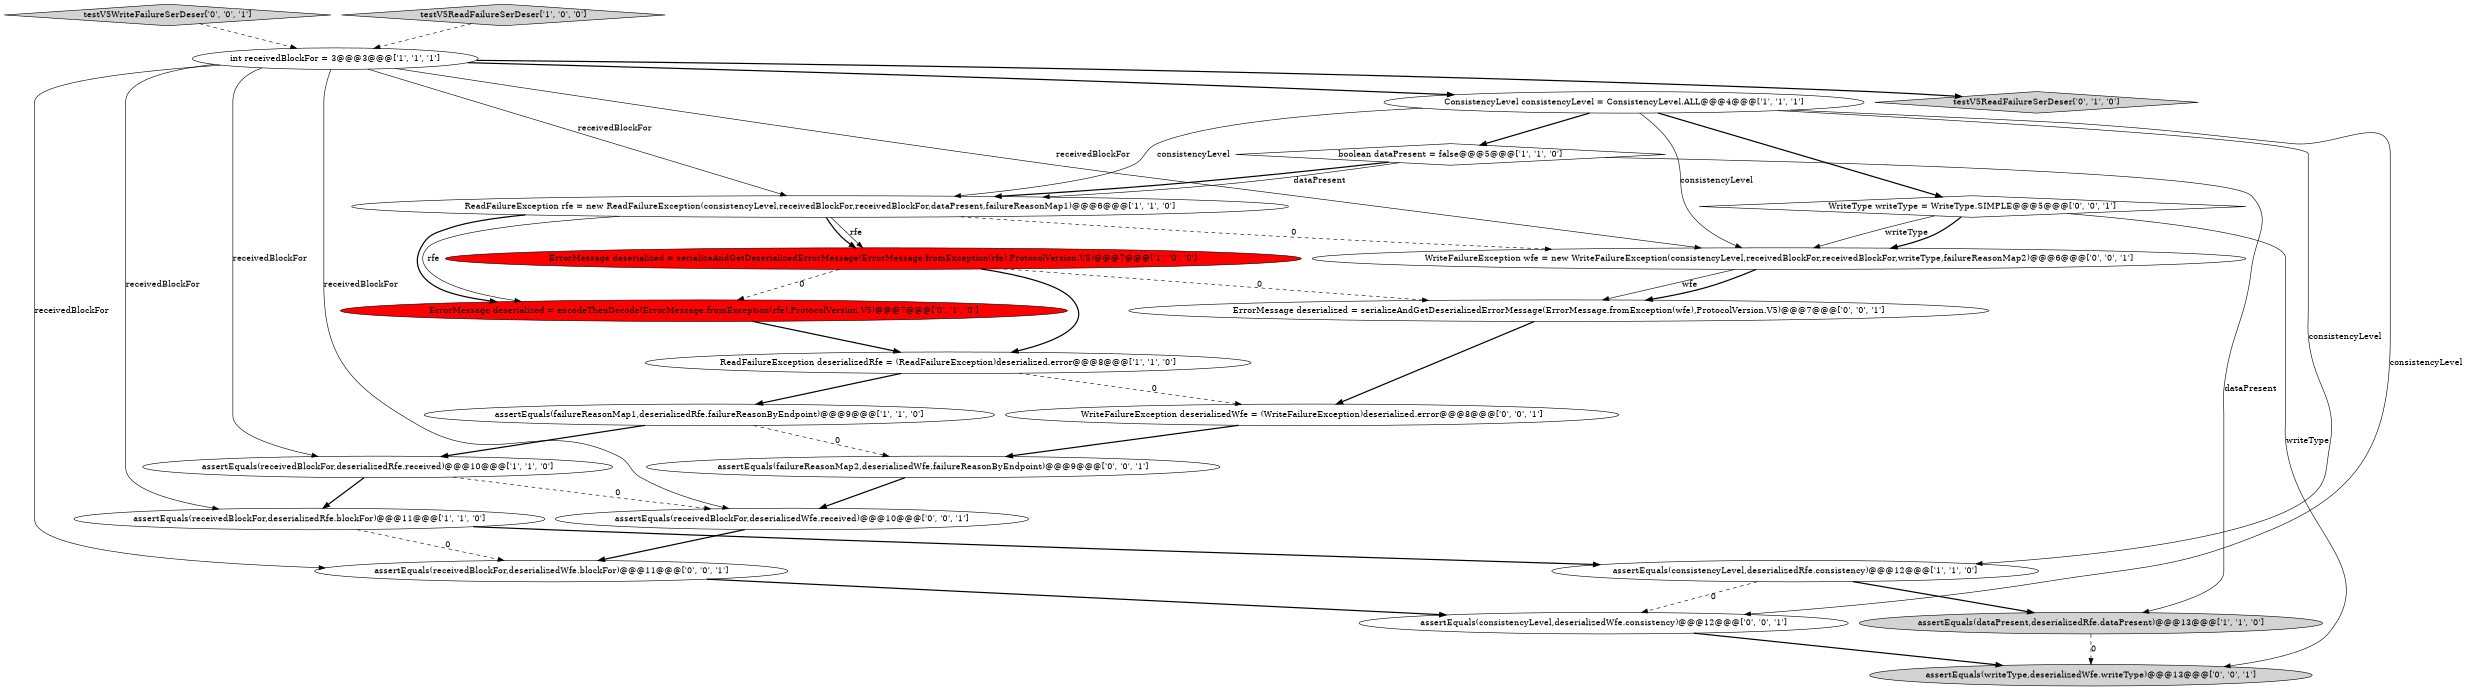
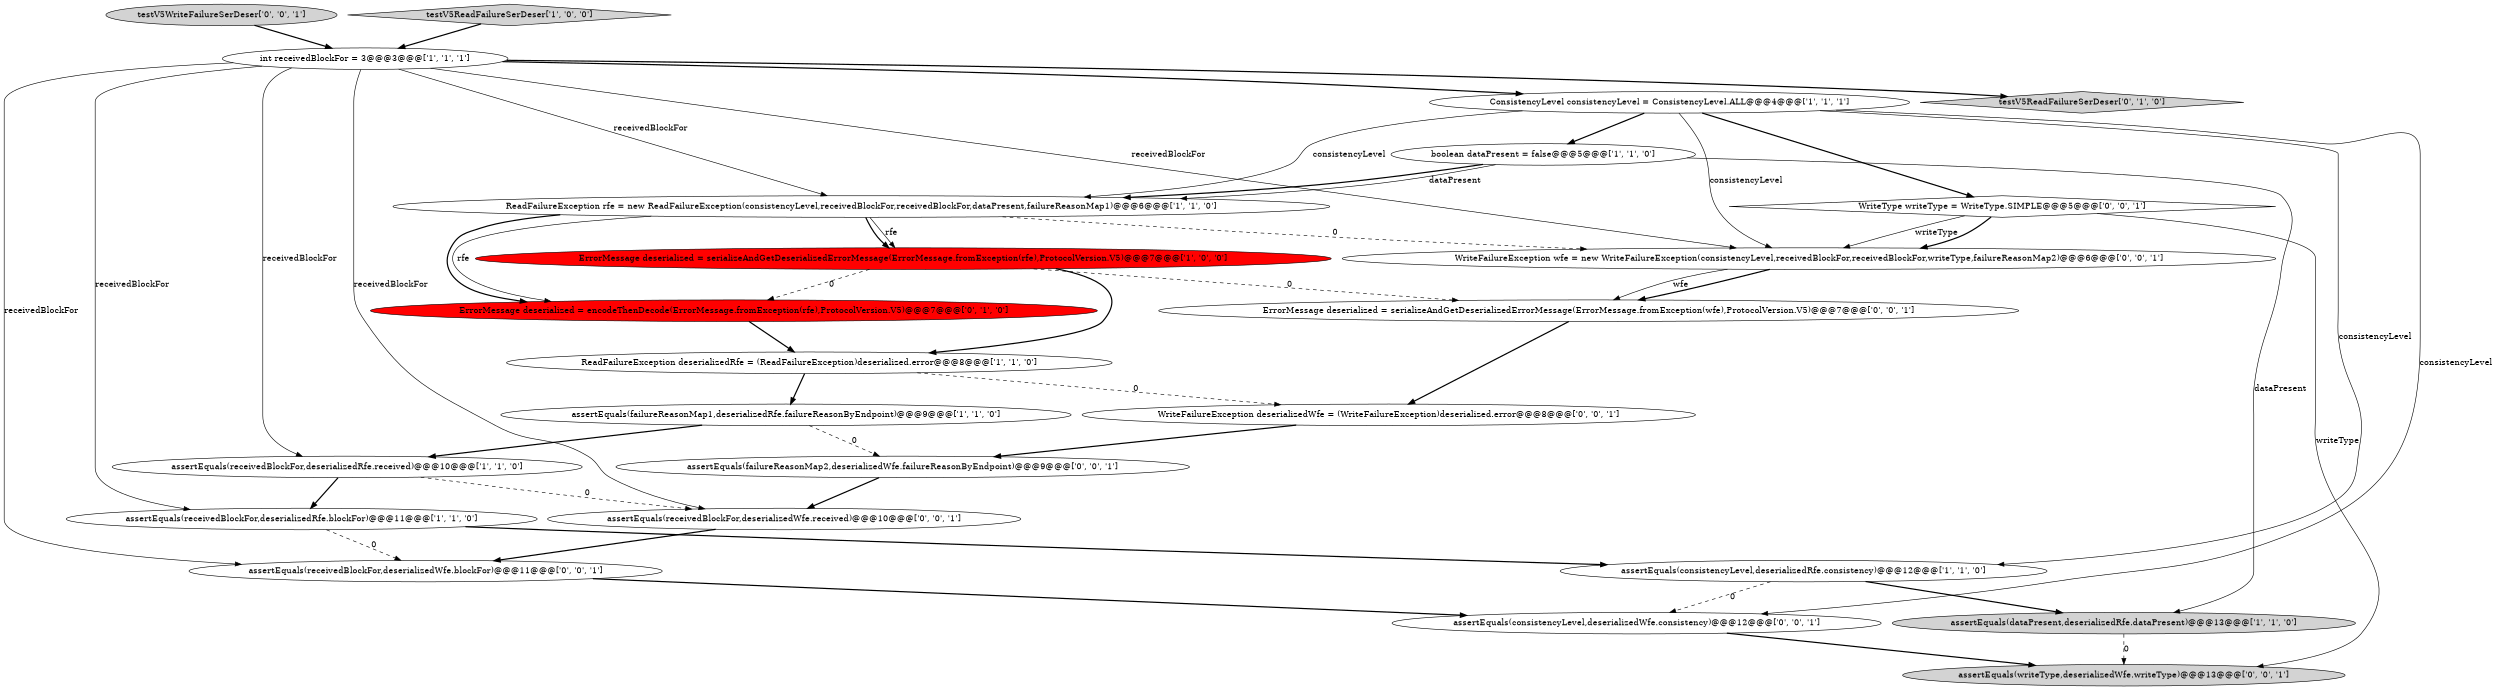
node "testV5WriteFailureSerDeser['0', '0', '1']": shape diamond -> ellipse
edge "testV5WriteFailureSerDeser['0', '0', '1']" -> "int receivedBlockFor = 3@@@3@@@['1', '1', '1']": style dashed -> bold
edge "testV5ReadFailureSerDeser['1', '0', '0']" -> "int receivedBlockFor = 3@@@3@@@['1', '1', '1']": style dashed -> bold
node "boolean dataPresent = false@@@5@@@['1', '1', '0']": shape diamond -> ellipse
